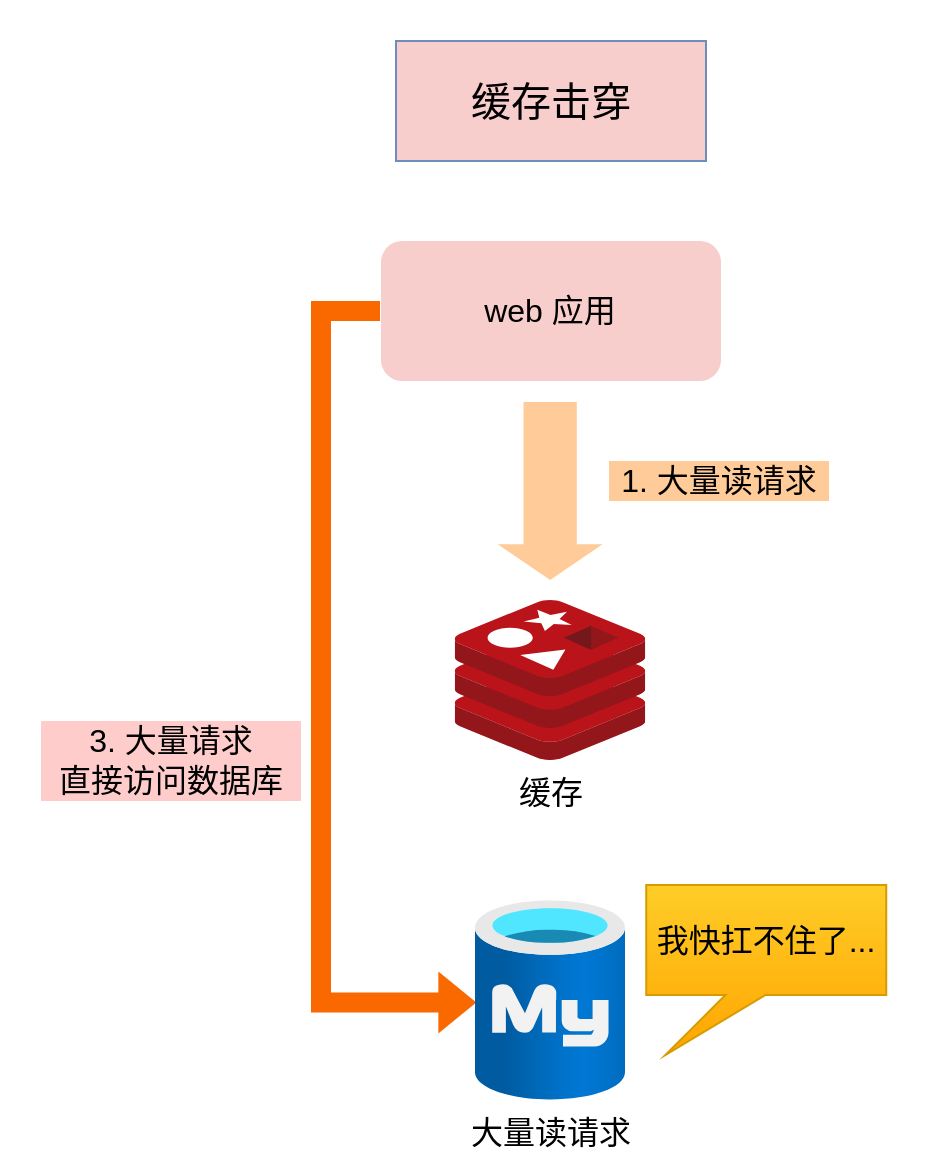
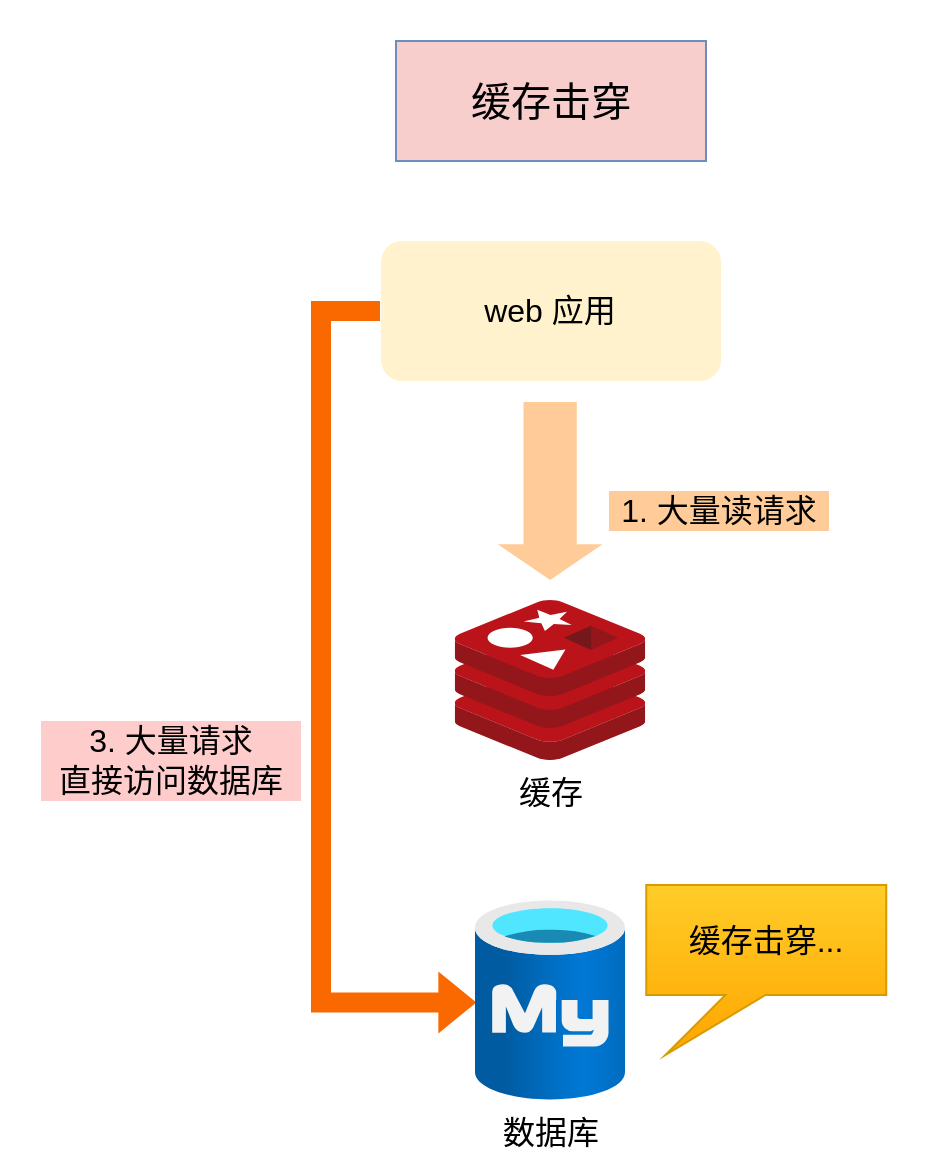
node "web 应用": fillcolor #f8cecc -> #fff2cc
node "1. 大量读请求": moved (719, 481) -> (719, 511)
node "我快扛不住了...": label "我快扛不住了..." -> "缓存击穿..."
node "大量读请求": label "大量读请求" -> "数据库"
